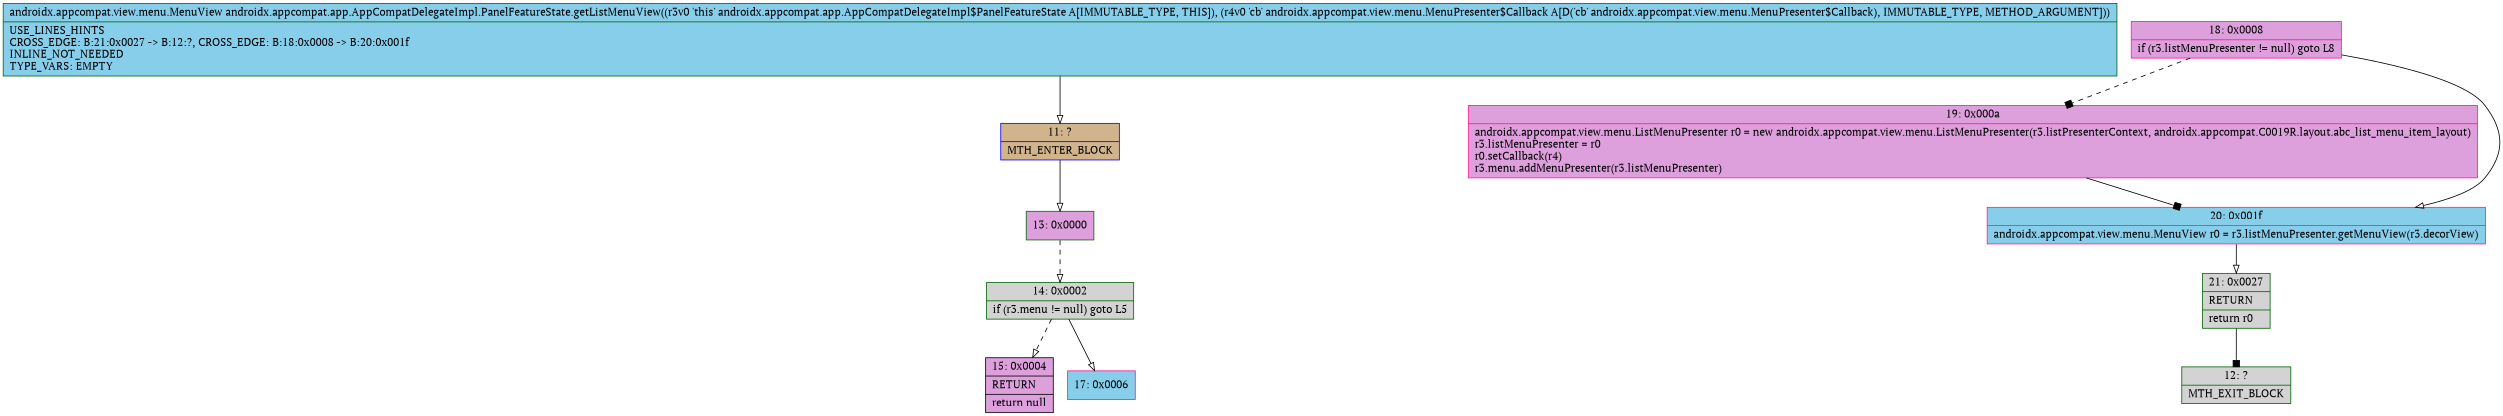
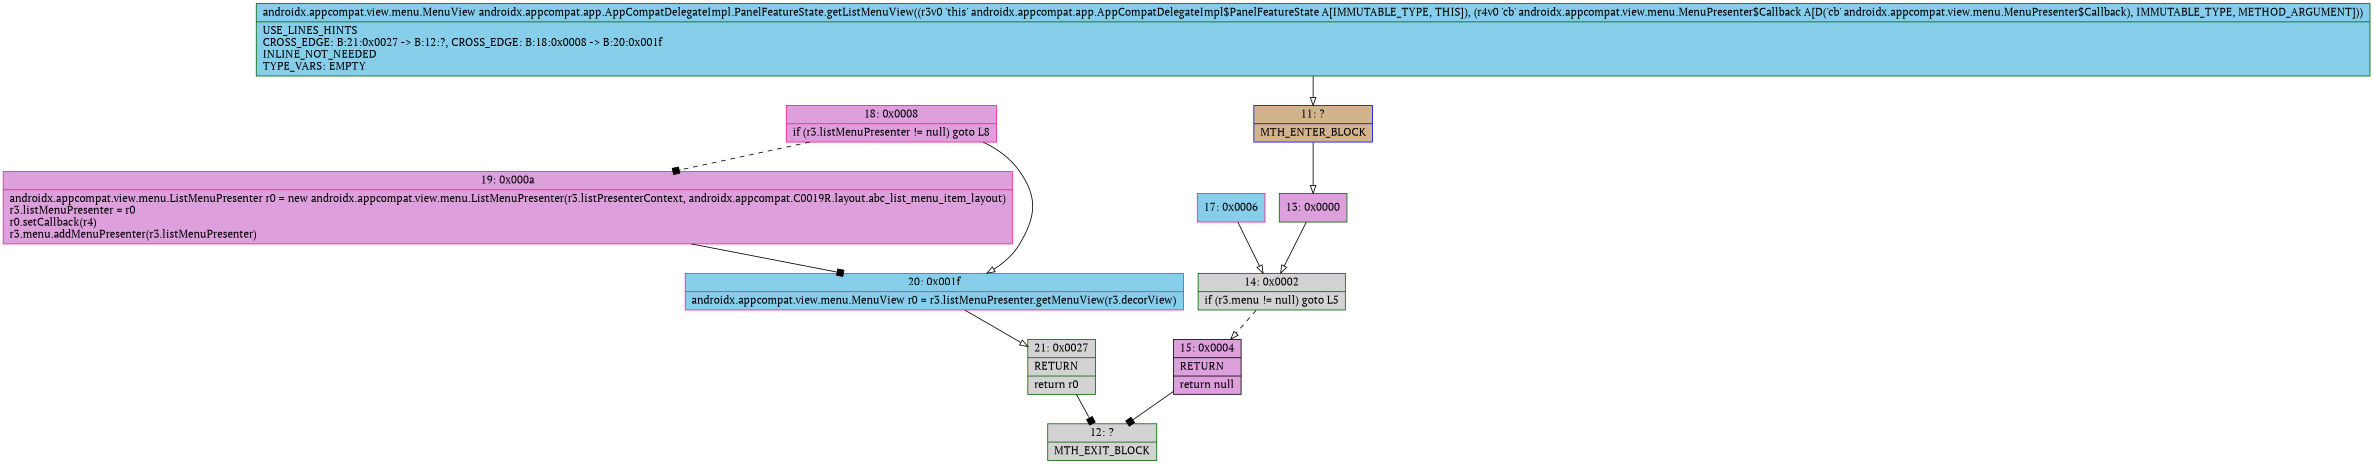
edge "13: 0x0000" -> "14: 0x0002": style dashed -> solid
edge "14: 0x0002" -> "17: 0x0006": reversed
edge "15: 0x0004" -> "12: ?": added
